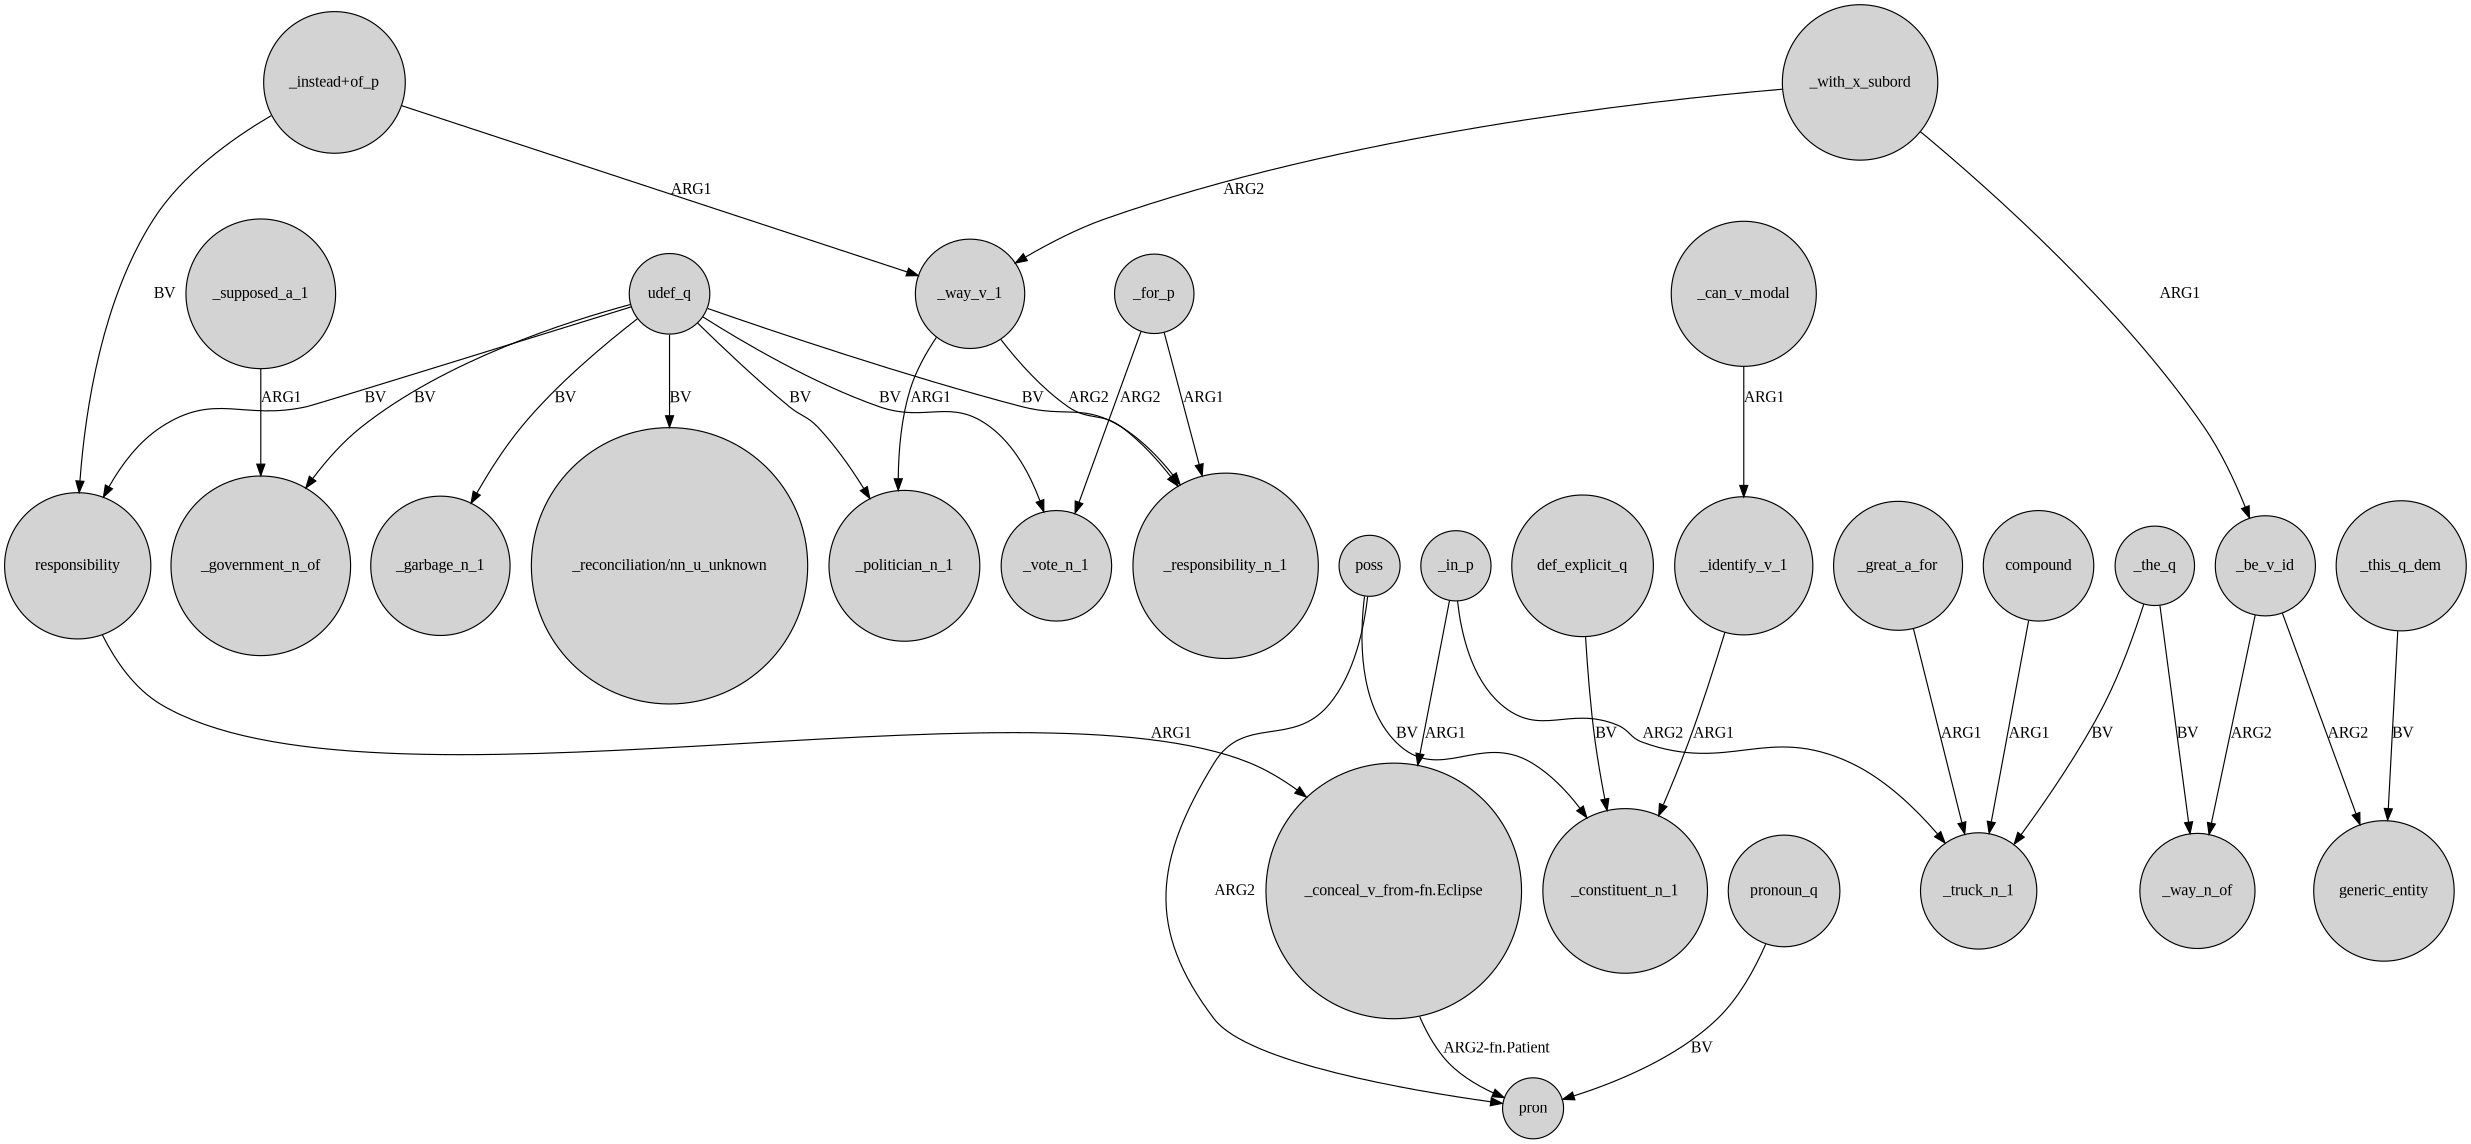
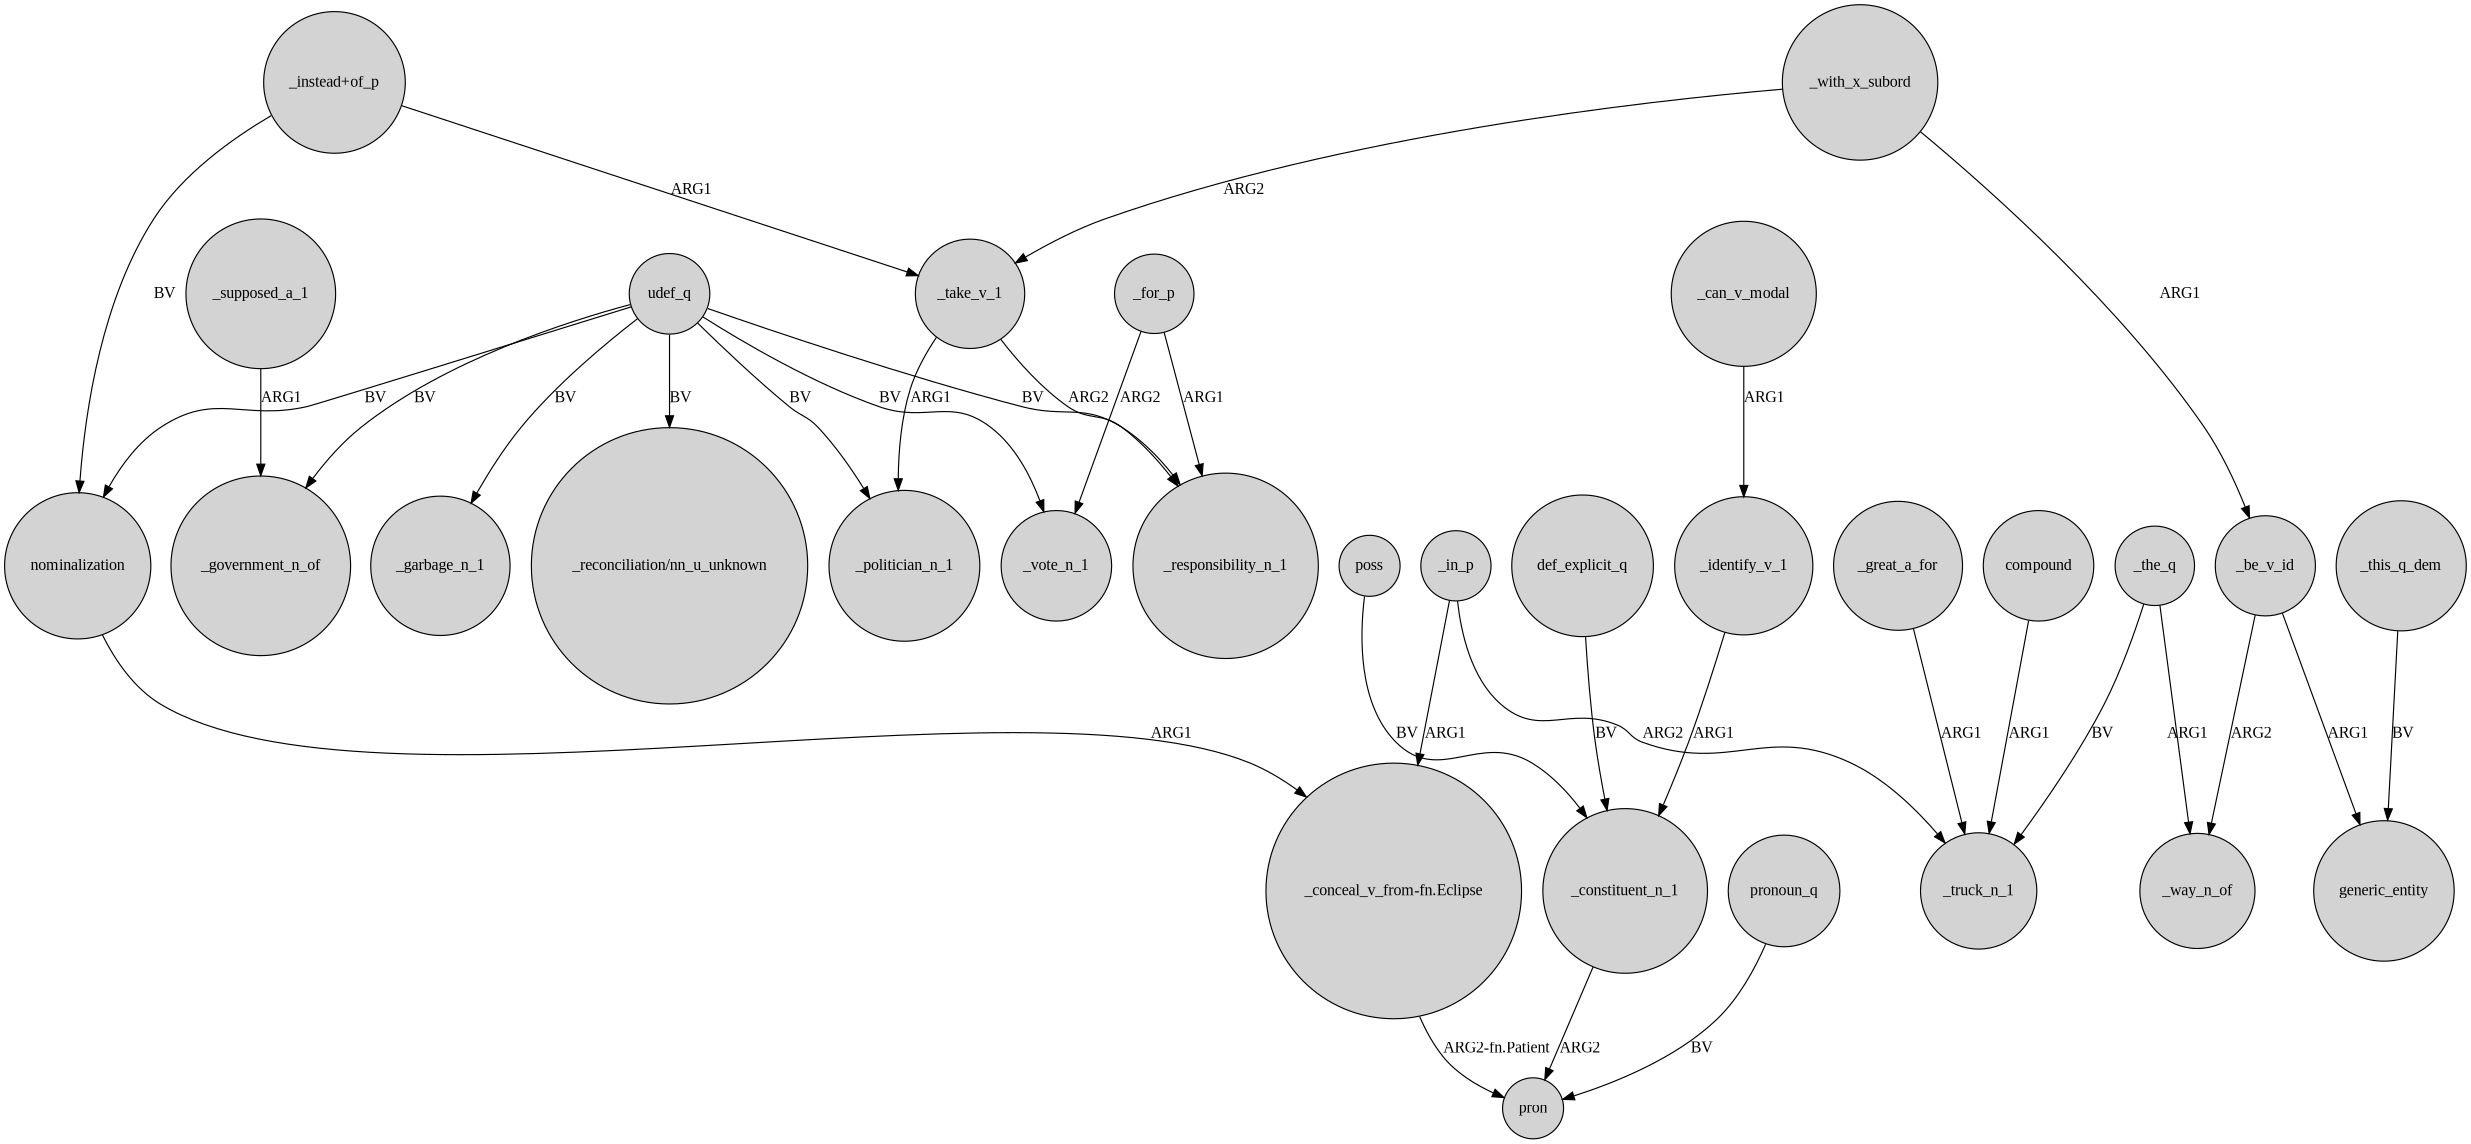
node "_way_v_1": label "_way_v_1" -> "_take_v_1"
node "responsibility": label "responsibility" -> "nominalization"
edge "_the_q" -> "_way_n_of": label "BV" -> "ARG1"
edge "_be_v_id" -> "generic_entity": label "ARG2" -> "ARG1"
edge "poss" -> "pron": now "_constituent_n_1" -> "pron"
